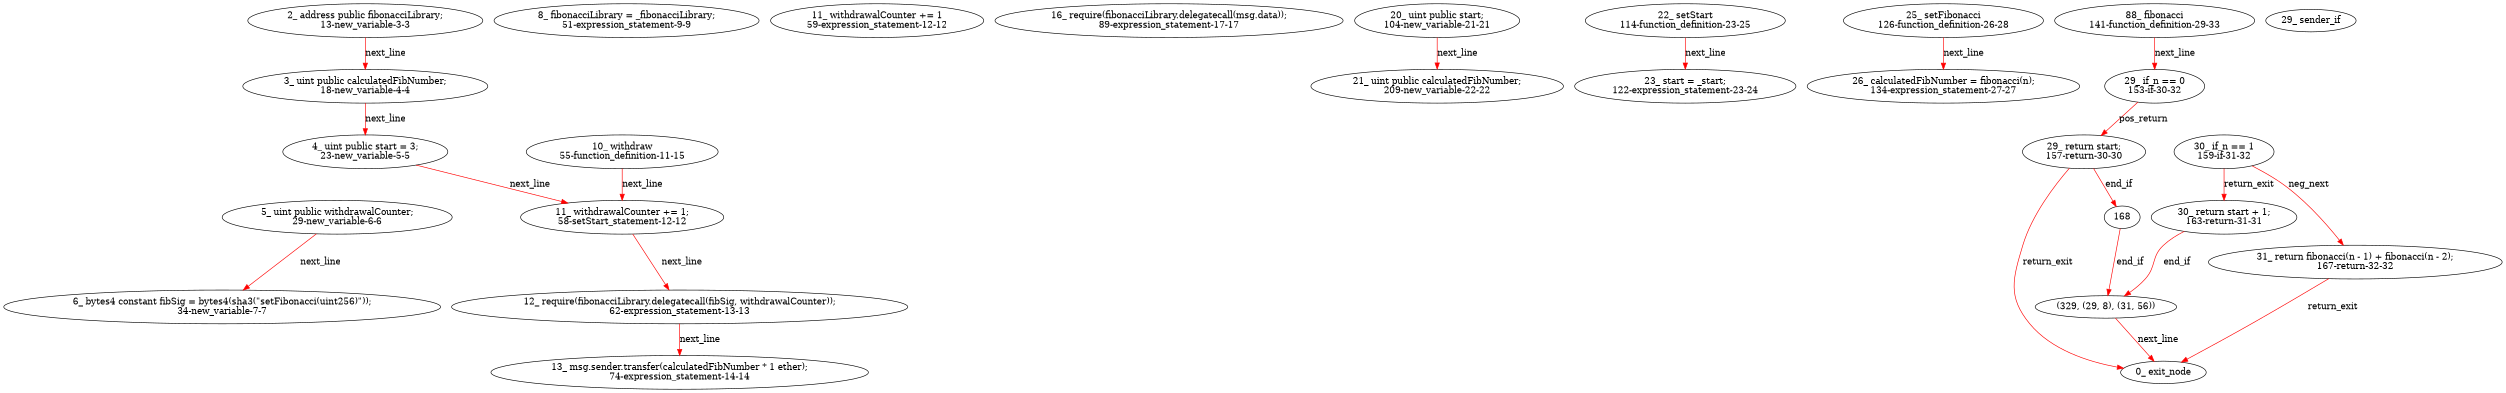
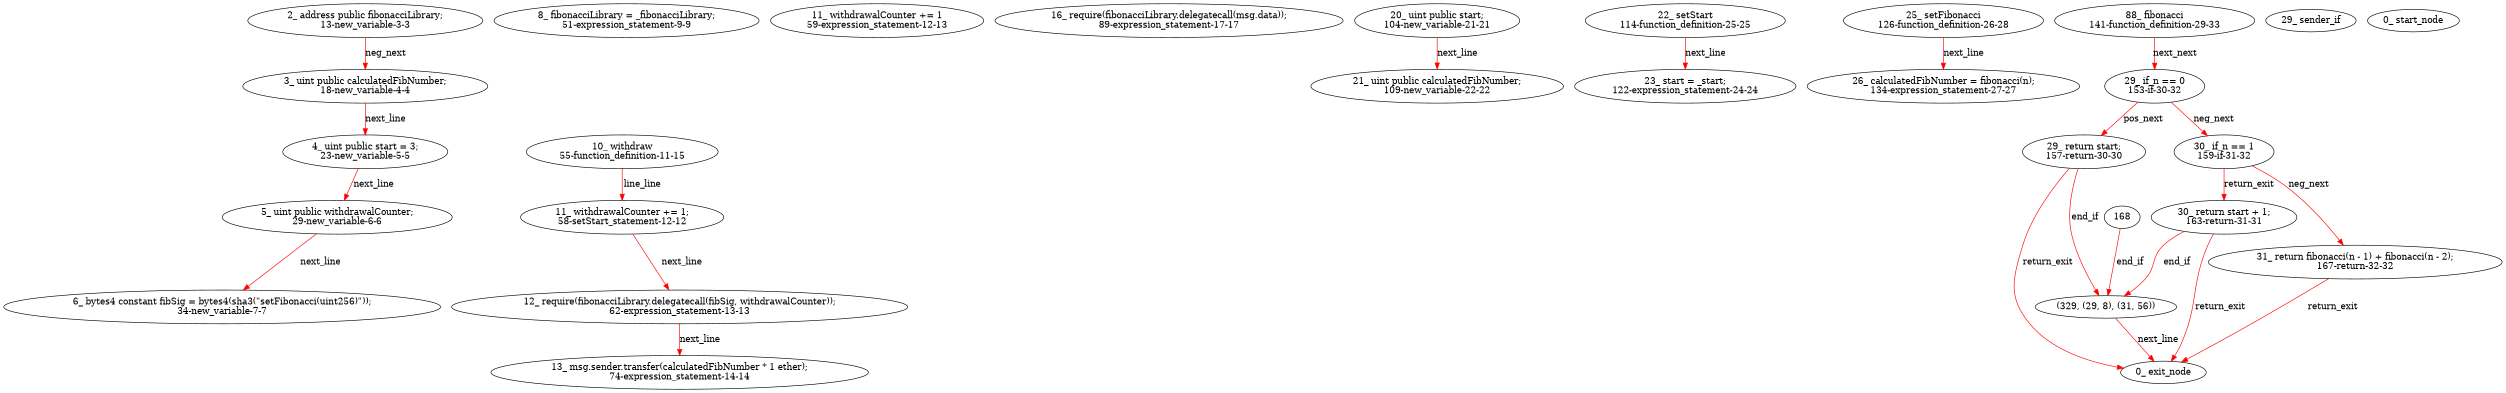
node "11_ withdrawalCounter += 1 59-expression_statement-12-12": label "11_ withdrawalCounter += 1 59-expression_statement-12-12" -> "11_ withdrawalCounter += 1 59-expression_statement-12-13"
node "22_ setStart 114-function_definition-23-25": label "22_ setStart 114-function_definition-23-25" -> "22_ setStart 114-function_definition-25-25"
node "0_ start_node": added
edge "2_ address public fibonacciLibrary; 13-new_variable-3-3" -> "3_ uint public calculatedFibNumber; 18-new_variable-4-4": label "next_line" -> "neg_next"
edge "88_ fibonacci 141-function_definition-29-33" -> "29_ if_n == 0 153-if-30-32": label "next_line" -> "next_next"
node "21_ uint public calculatedFibNumber; 209-new_variable-22-22": label "21_ uint public calculatedFibNumber; 209-new_variable-22-22" -> "21_ uint public calculatedFibNumber; 109-new_variable-22-22"
node "23_ start = _start; 122-expression_statement-23-24": label "23_ start = _start; 122-expression_statement-23-24" -> "23_ start = _start; 122-expression_statement-24-24"
edge "29_ if_n == 0 153-if-30-32" -> "30_ if_n == 1 159-if-31-32": added, label "neg_next"
edge "29_ if_n == 0 153-if-30-32" -> "29_ return start; 157-return-30-30": label "pos_return" -> "pos_next"
edge "4_ uint public start = 3; 23-new_variable-5-5" -> "11_ withdrawalCounter += 1; 58-setStart_statement-12-12": now "4_ uint public start = 3; 23-new_variable-5-5" -> "5_ uint public withdrawalCounter; 29-new_variable-6-6"
edge "10_ withdraw 55-function_definition-11-15" -> "11_ withdrawalCounter += 1; 58-setStart_statement-12-12": label "next_line" -> "line_line"
edge "29_ return start; 157-return-30-30" -> "168": now "29_ return start; 157-return-30-30" -> "(329, (29, 8), (31, 56))"
edge "30_ return start + 1; 163-return-31-31" -> "0_ exit_node": added, label "return_exit"
